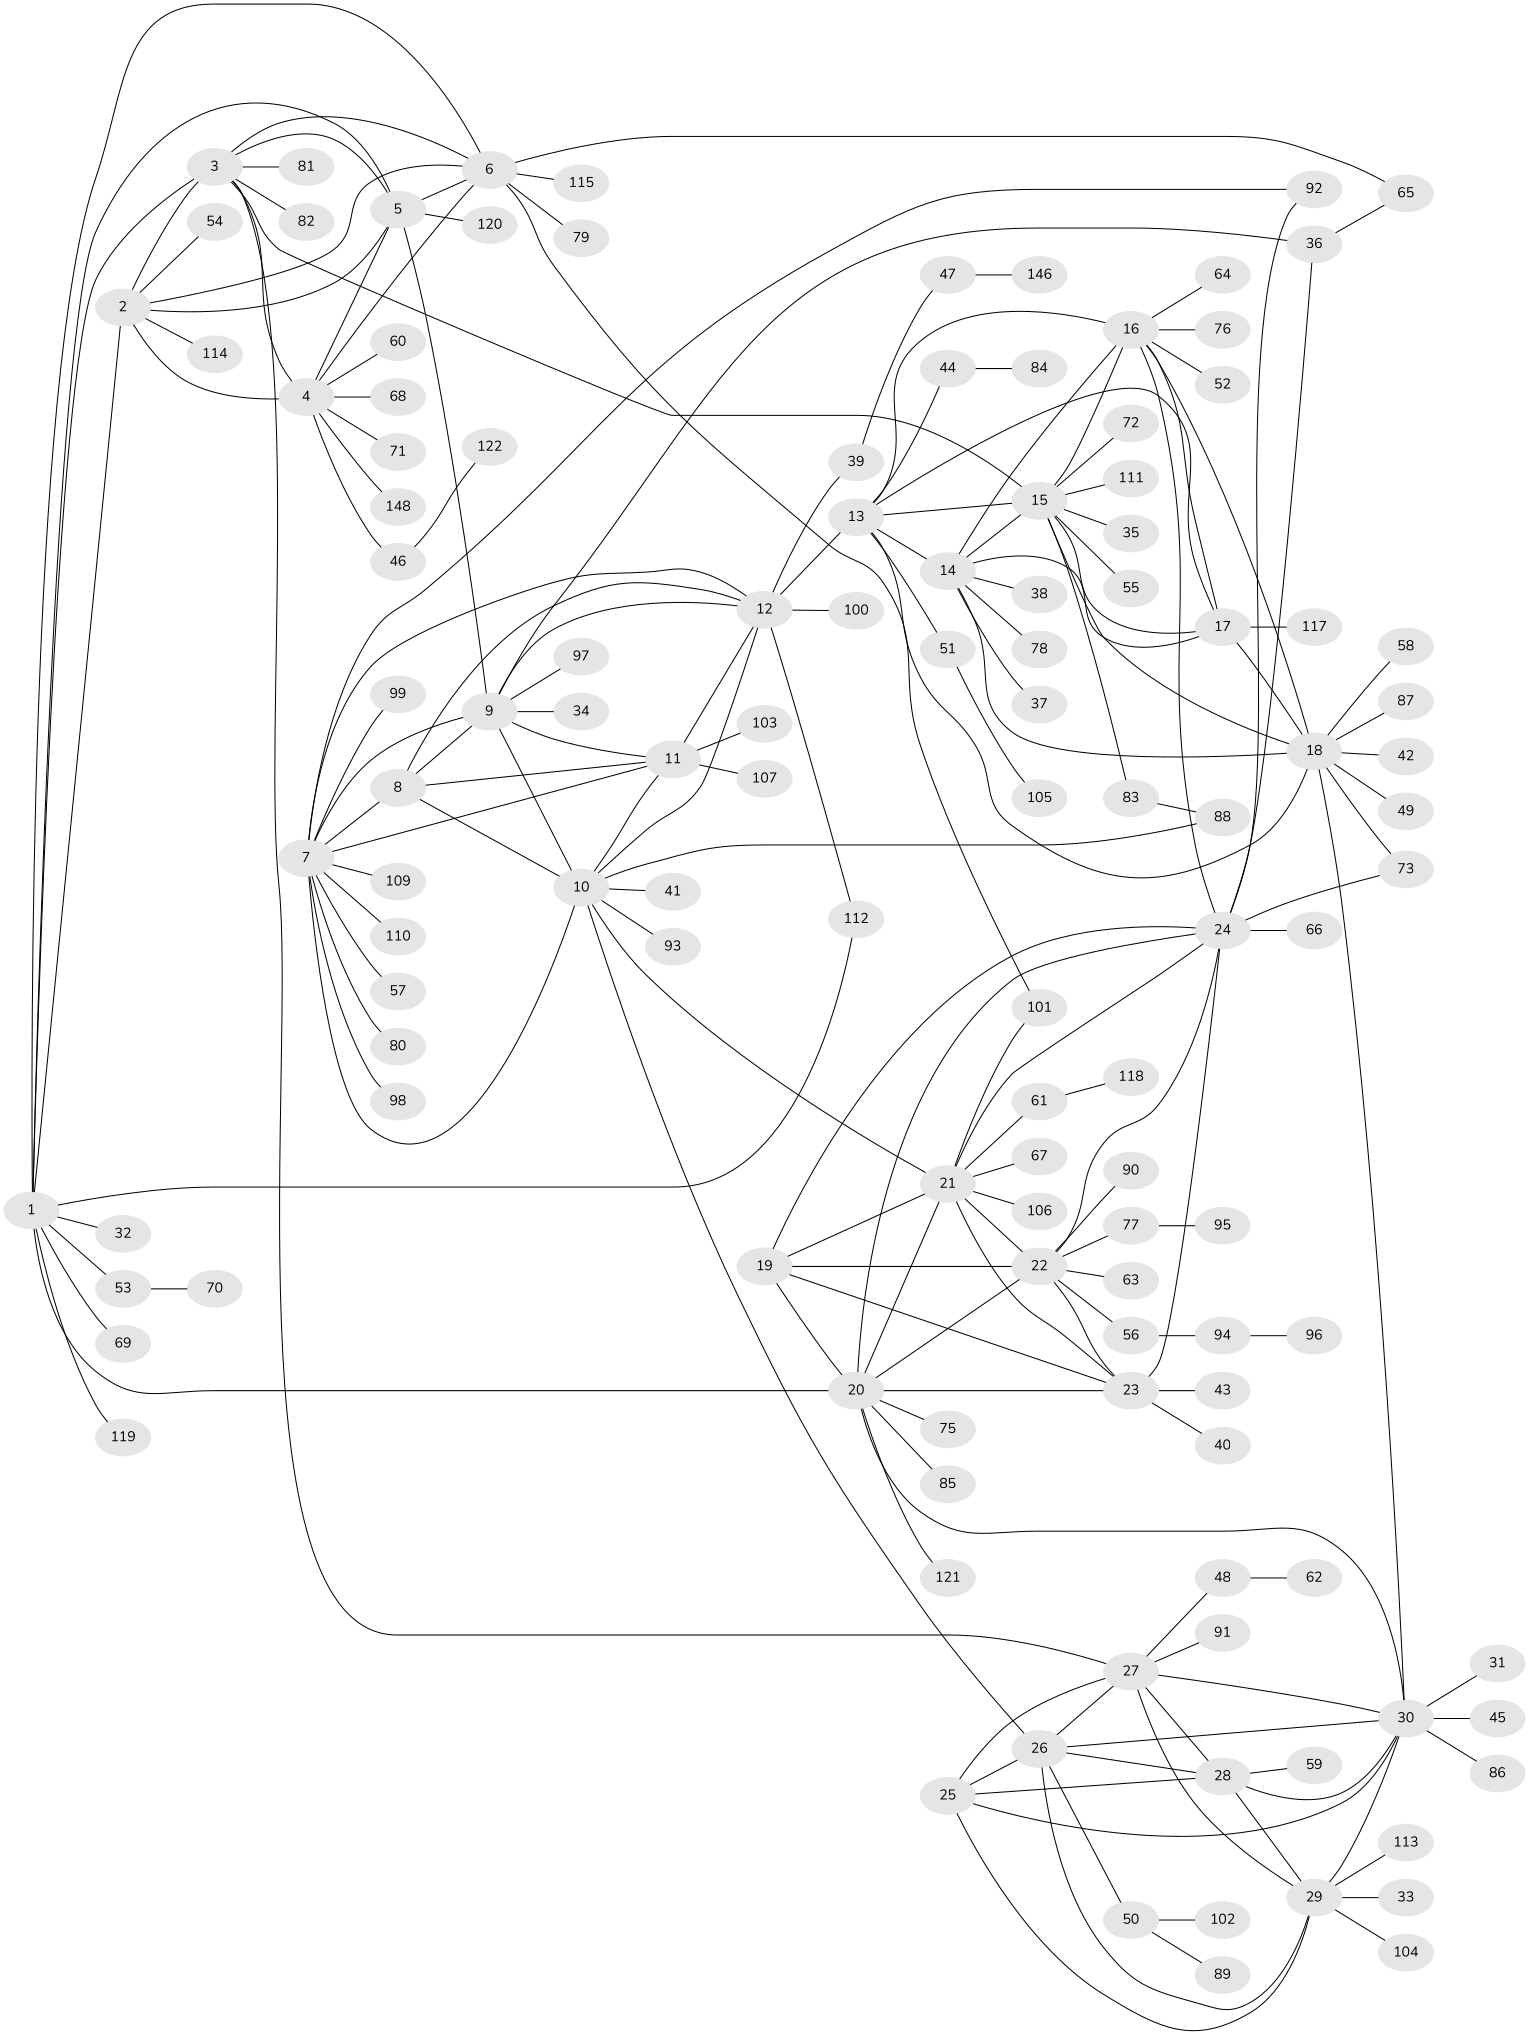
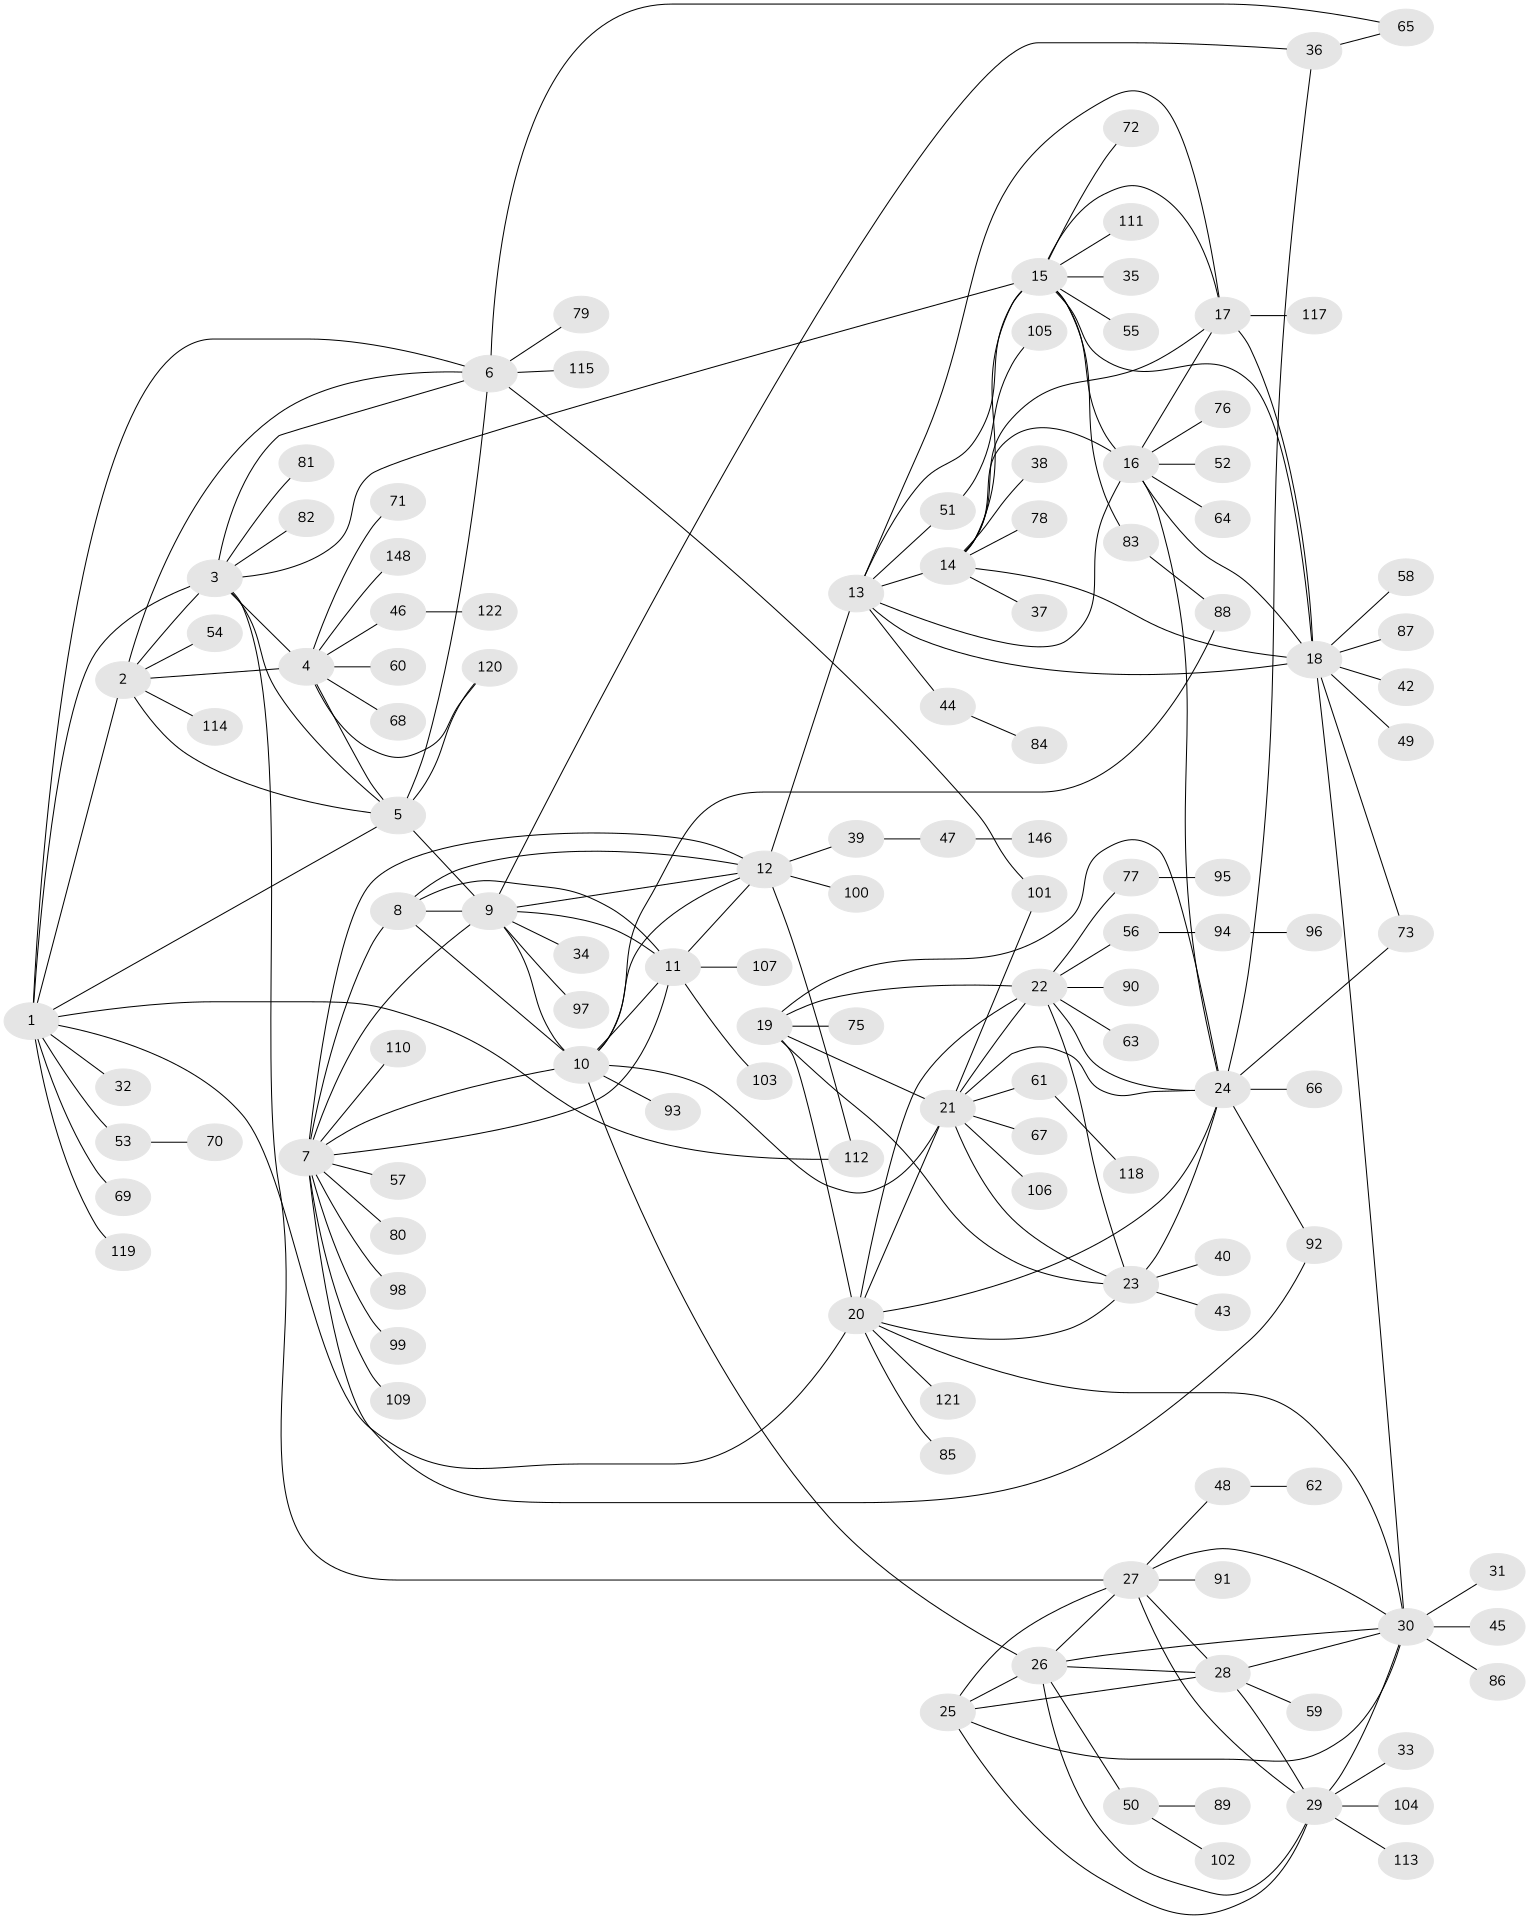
edge "6" -- "4": now "120" -- "4"
node "41": removed
edge "20" -- "75": now "19" -- "75"
